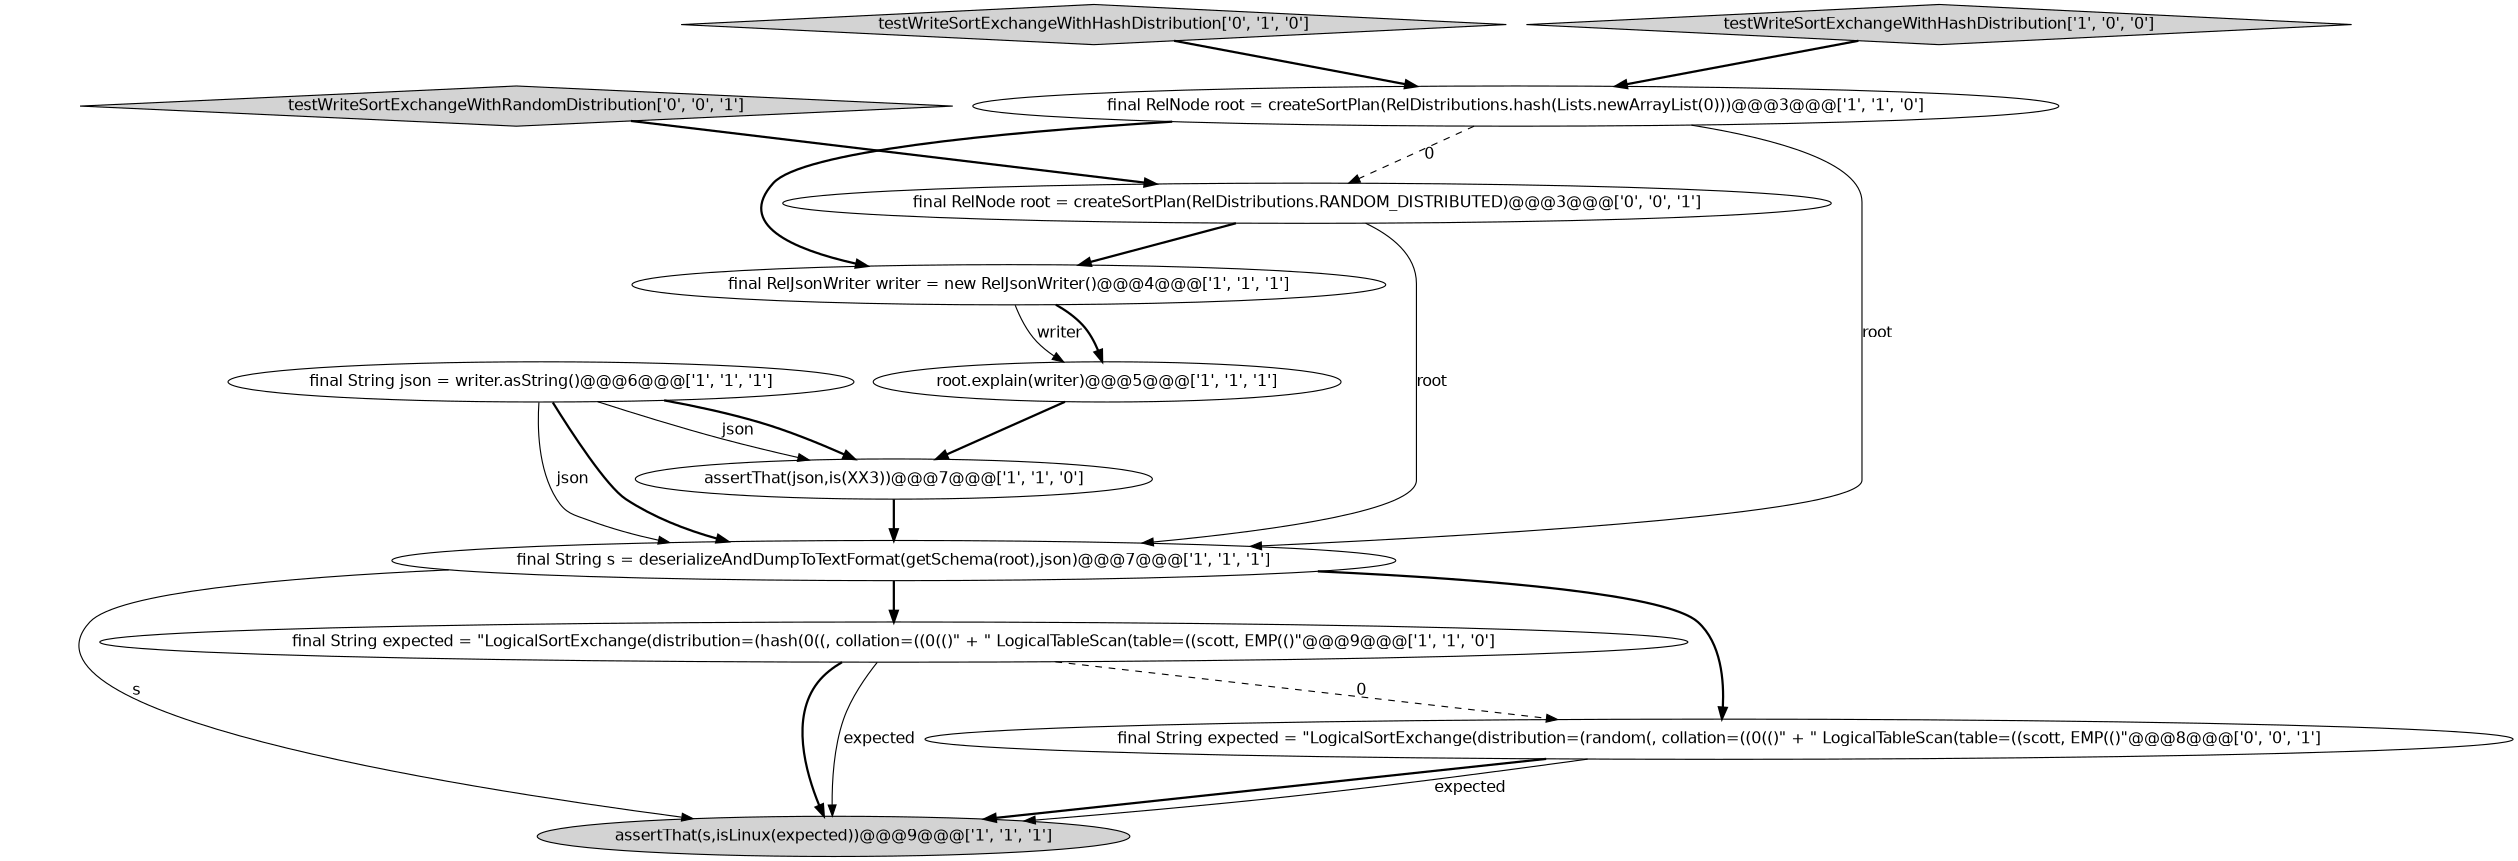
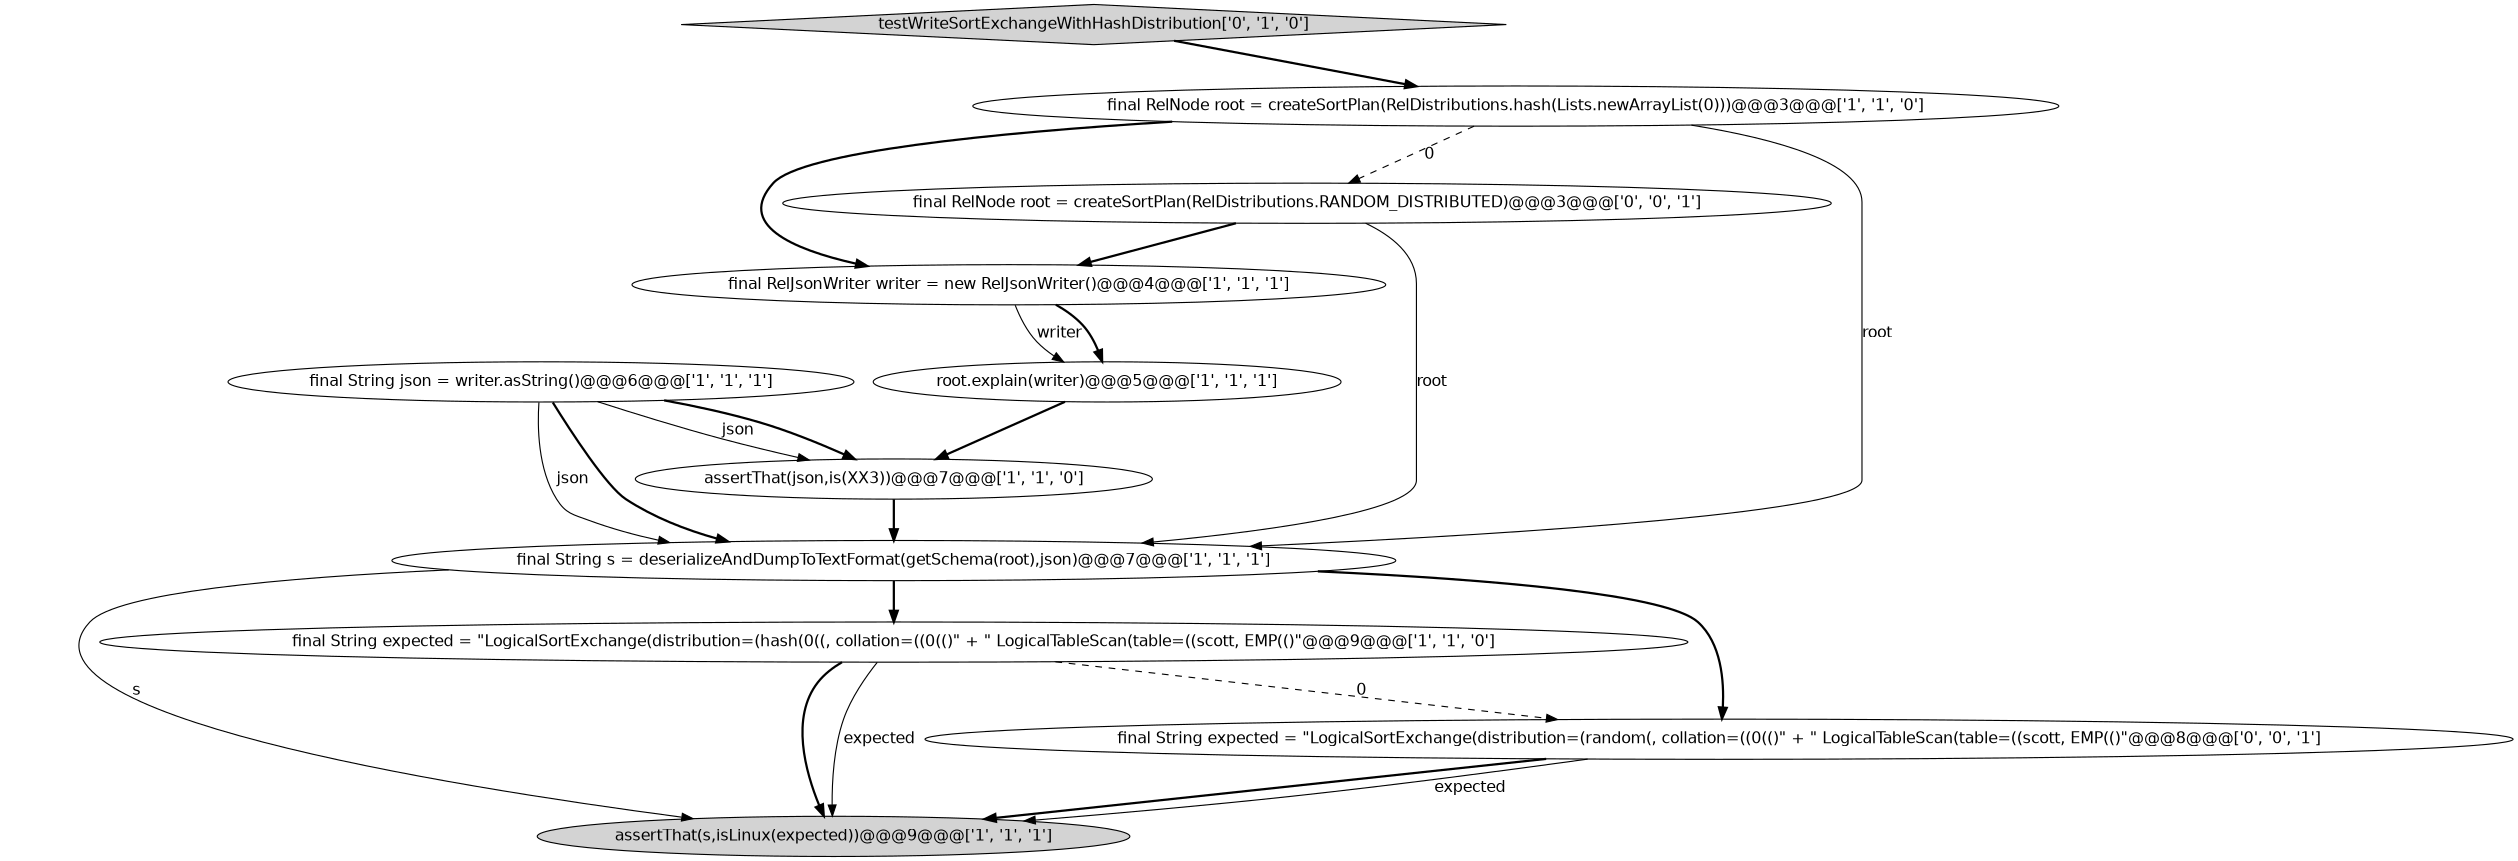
node "testWriteSortExchangeWithHashDistribution['1', '0', '0']": removed
node "testWriteSortExchangeWithRandomDistribution['0', '0', '1']": removed
